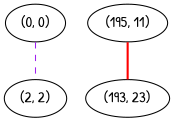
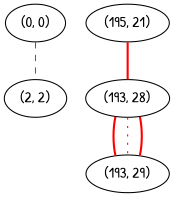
node "(195, 11)": label "(195, 11)" -> "(195, 21)"
node "(193, 23)": label "(193, 23)" -> "(193, 28)"
node "(193, 29)": added
